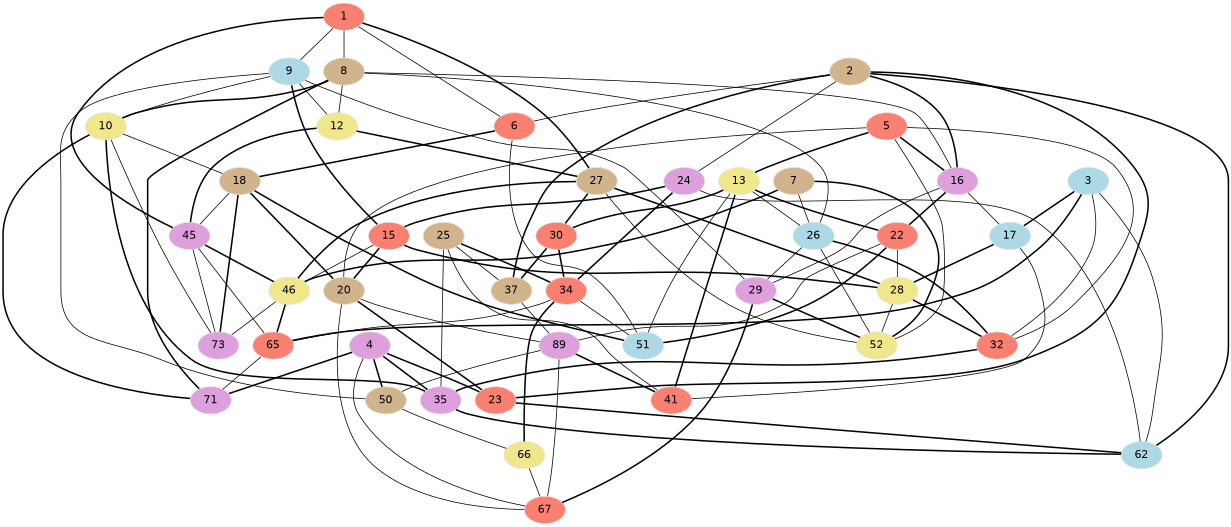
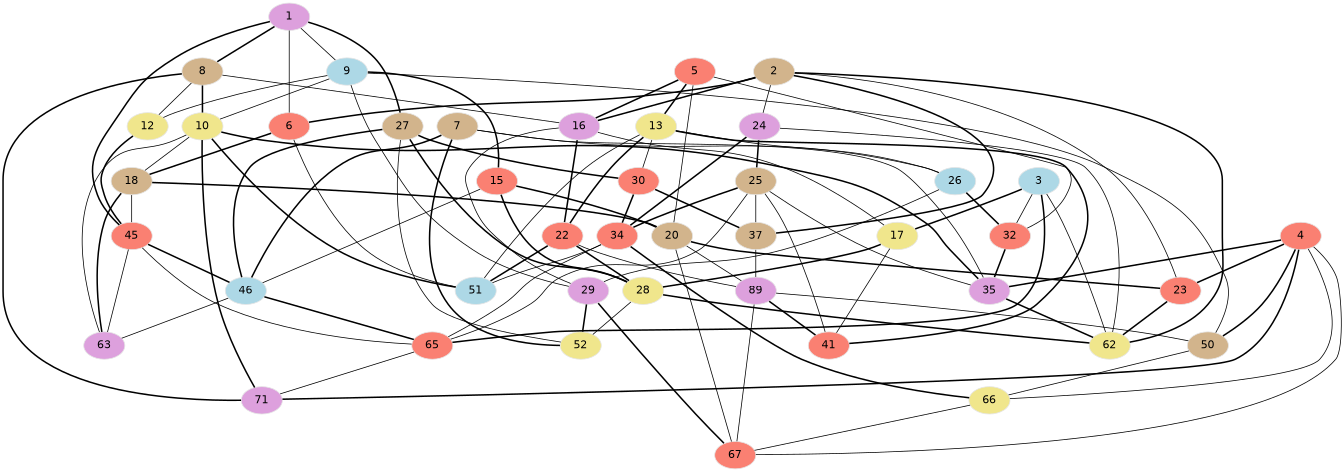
node "1": fillcolor salmon -> plum
edge "1" -- "8": style solid -> bold
edge "2" -- "6": style solid -> bold
edge "8" -- "26": removed
edge "12" -- "27": removed
edge "7" -- "35": added
edge "24" -- "15": now "24" -- "25"
edge "13" -- "30": style bold -> solid
node "45": fillcolor plum -> salmon
node "17": fillcolor lightblue -> khaki
edge "5" -- "52": removed
edge "25" -- "65": added
edge "22" -- "28": style solid -> bold
edge "18" -- "51": now "10" -- "51"
node "46": fillcolor khaki -> lightblue
edge "26" -- "52": removed
edge "28" -- "32": now "28" -- "62"
node "73": label "73" -> "63"
node "4": fillcolor plum -> salmon
edge "2" -- "23": style bold -> solid
edge "4" -- "66": added
node "62": fillcolor lightblue -> khaki
